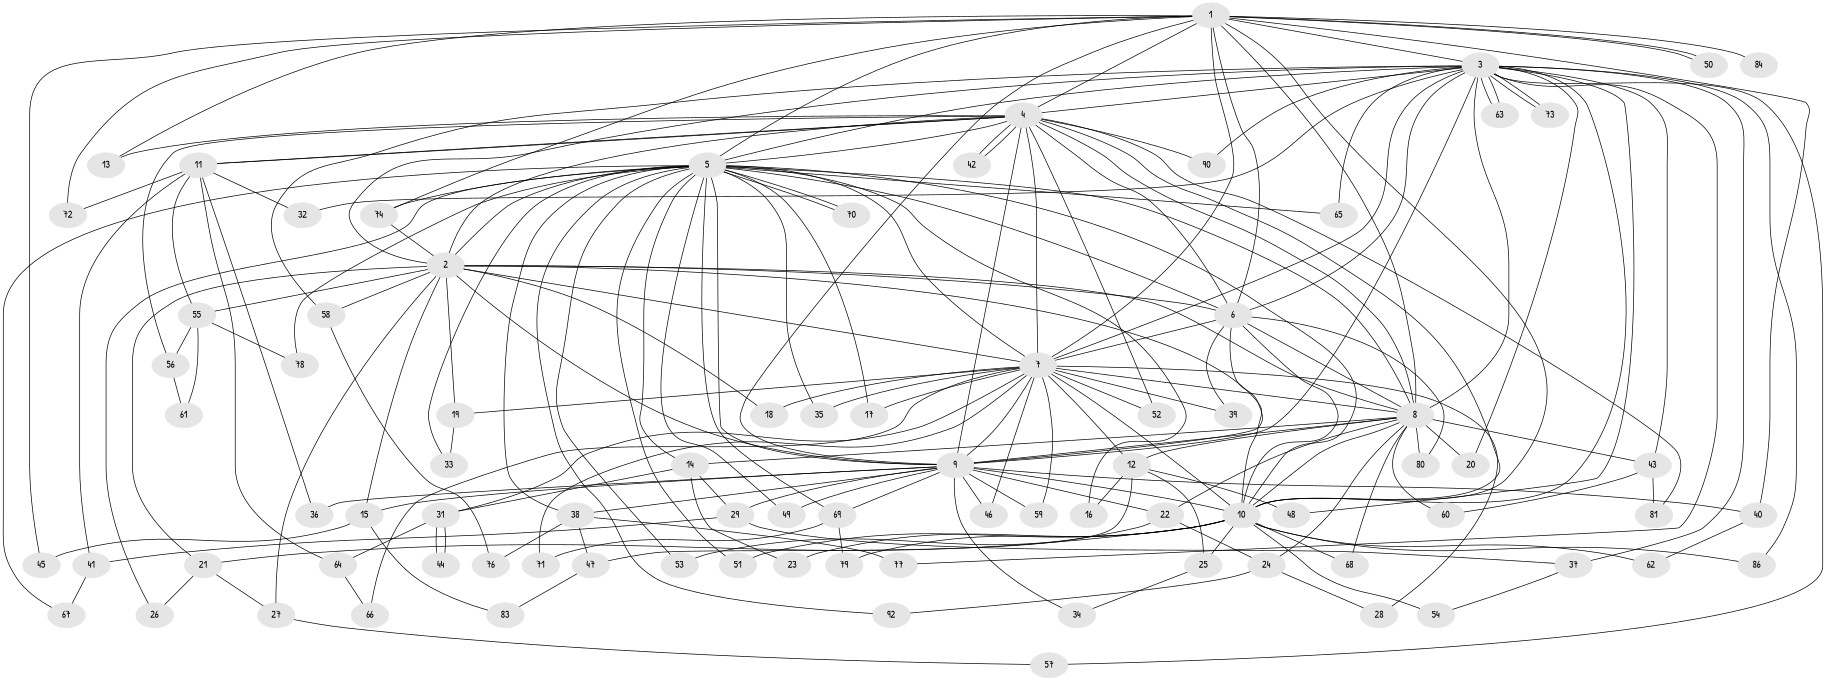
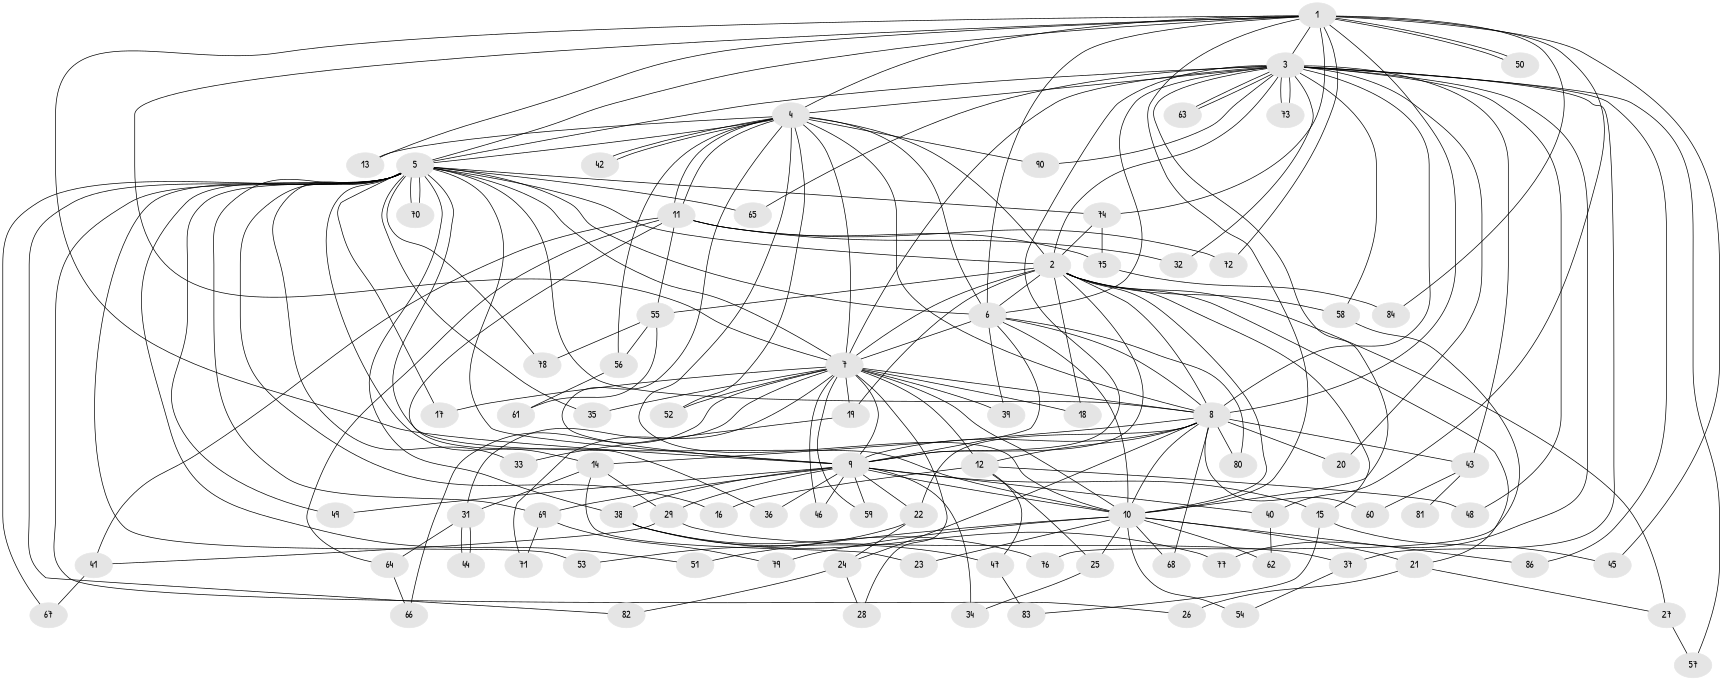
edge "4" -- "81": removed
node "75": added
node "92": label "92" -> "82"
